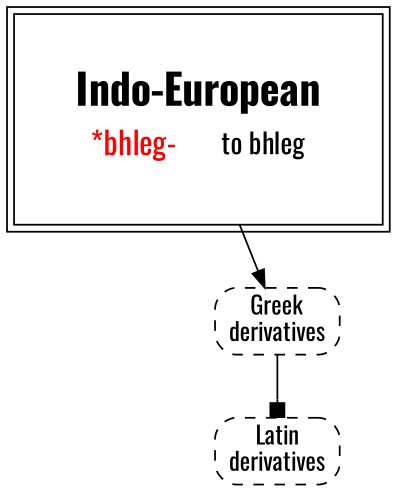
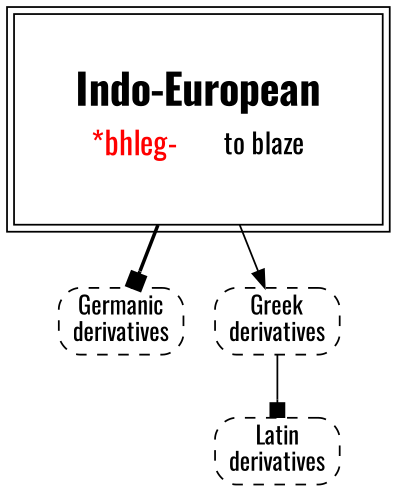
node "Indo-European": text "to bhleg" -> "to blaze"
node "Germanic derivatives": added
